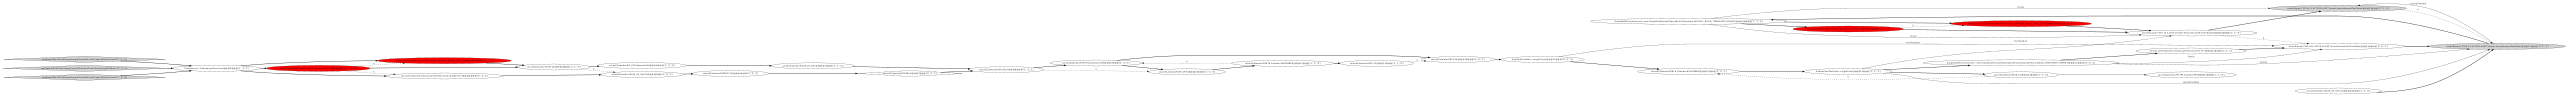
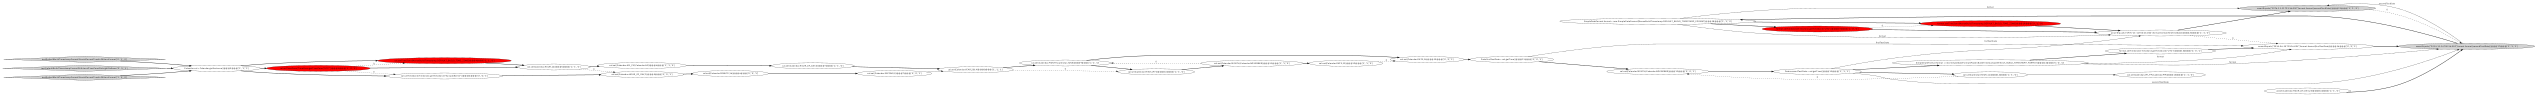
edge "cal.set(Calendar.SECOND,0)@@@7@@@['0', '0', '1']" -> "cal.set(Calendar.YEAR,2014)@@@8@@@['1', '1', '1']": style bold -> solid
node "cal.set(Calendar.SECOND,0)@@@7@@@['0', '0', '1']": shape diamond -> ellipse
